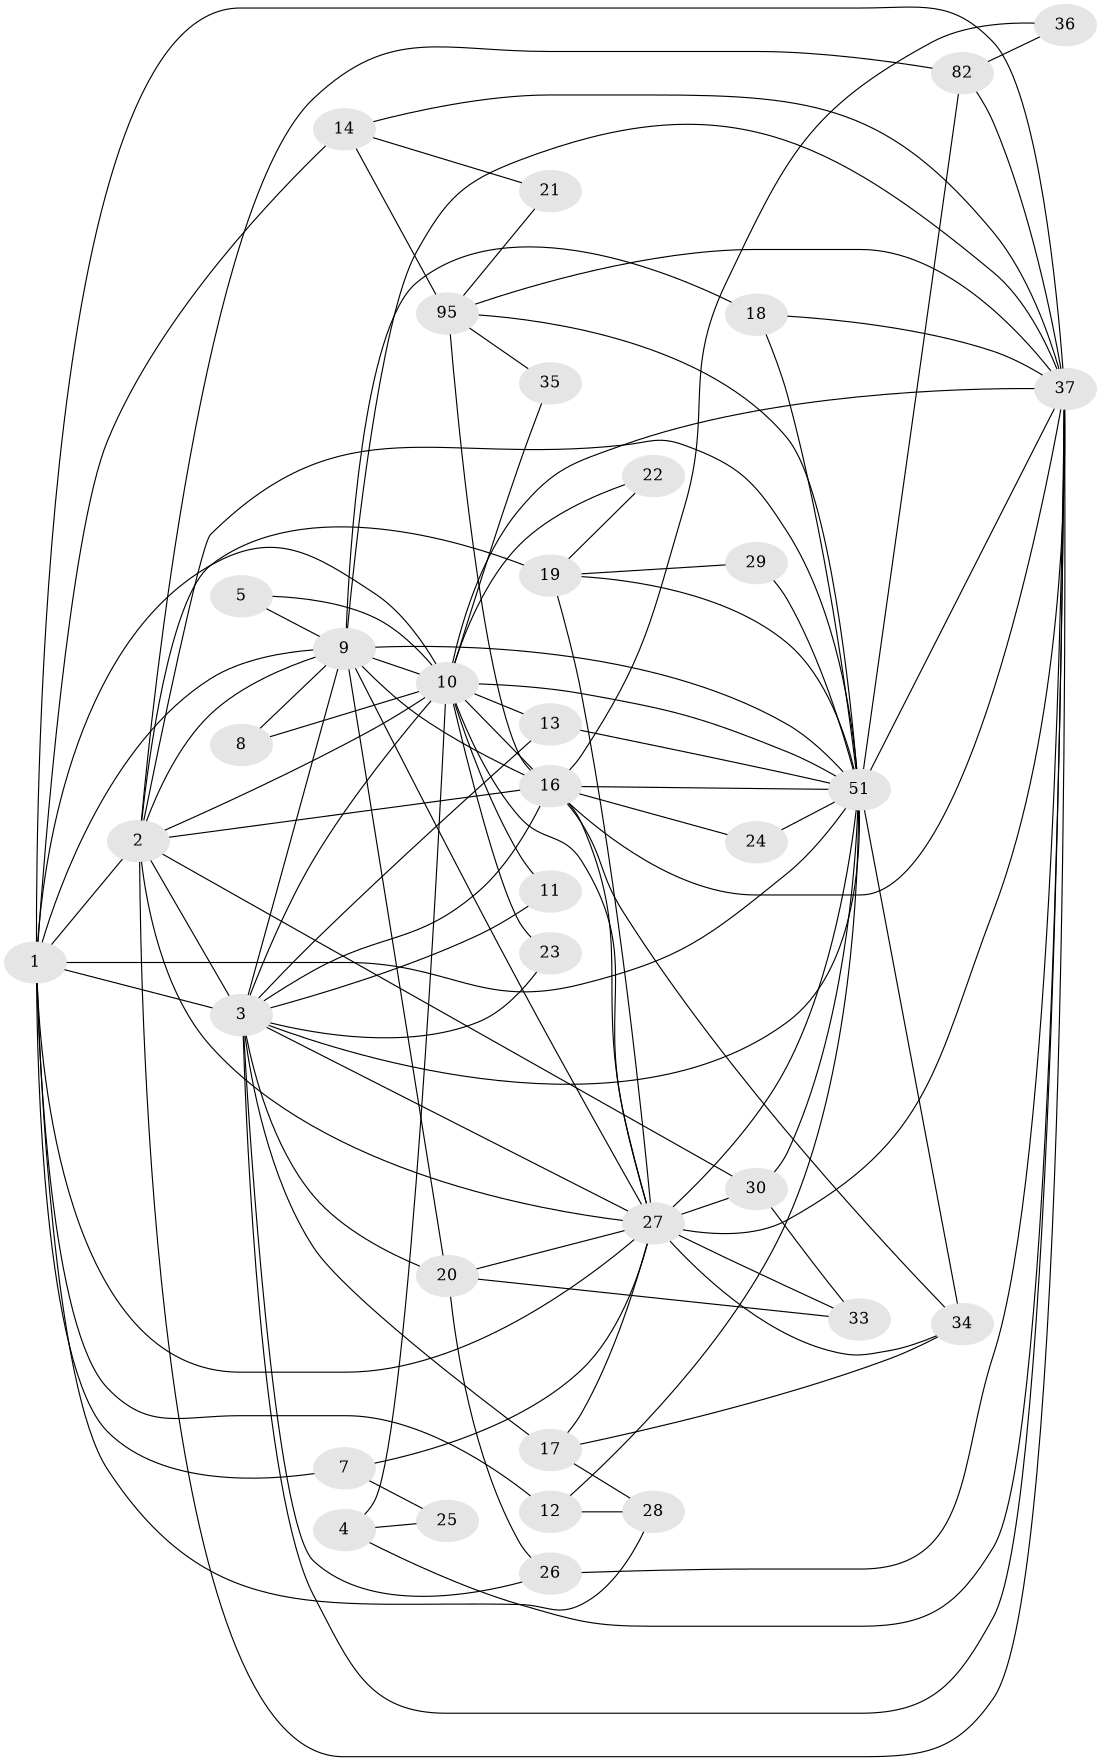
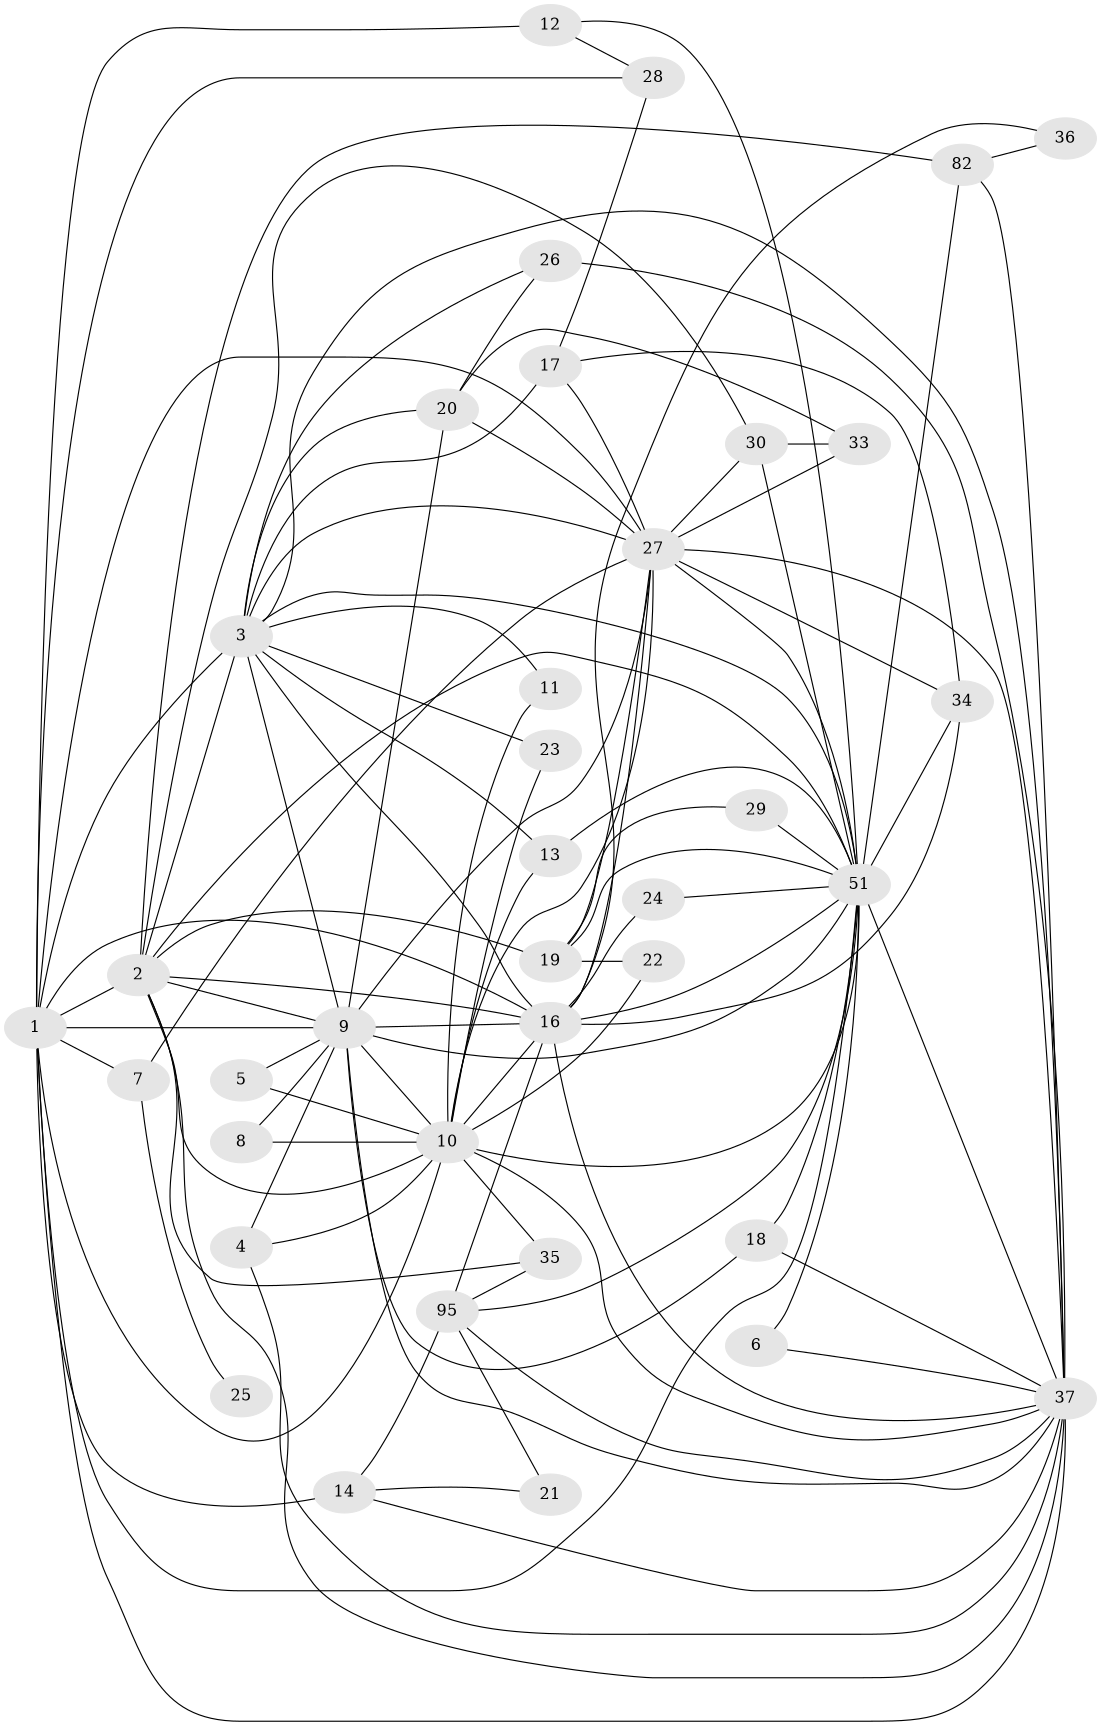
edge "10" -- "3": removed
edge "16" -- "1": added
edge "2" -- "27": now "2" -- "35"
node "6": added
edge "25" -- "4": now "9" -- "4"
